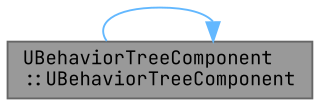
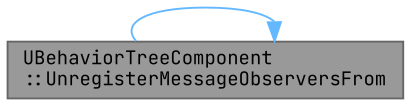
node "UBehaviorTreeComponent ::UBehaviorTreeComponent": label "UBehaviorTreeComponent ::UBehaviorTreeComponent" -> "UBehaviorTreeComponent ::UnregisterMessageObserversFrom"
